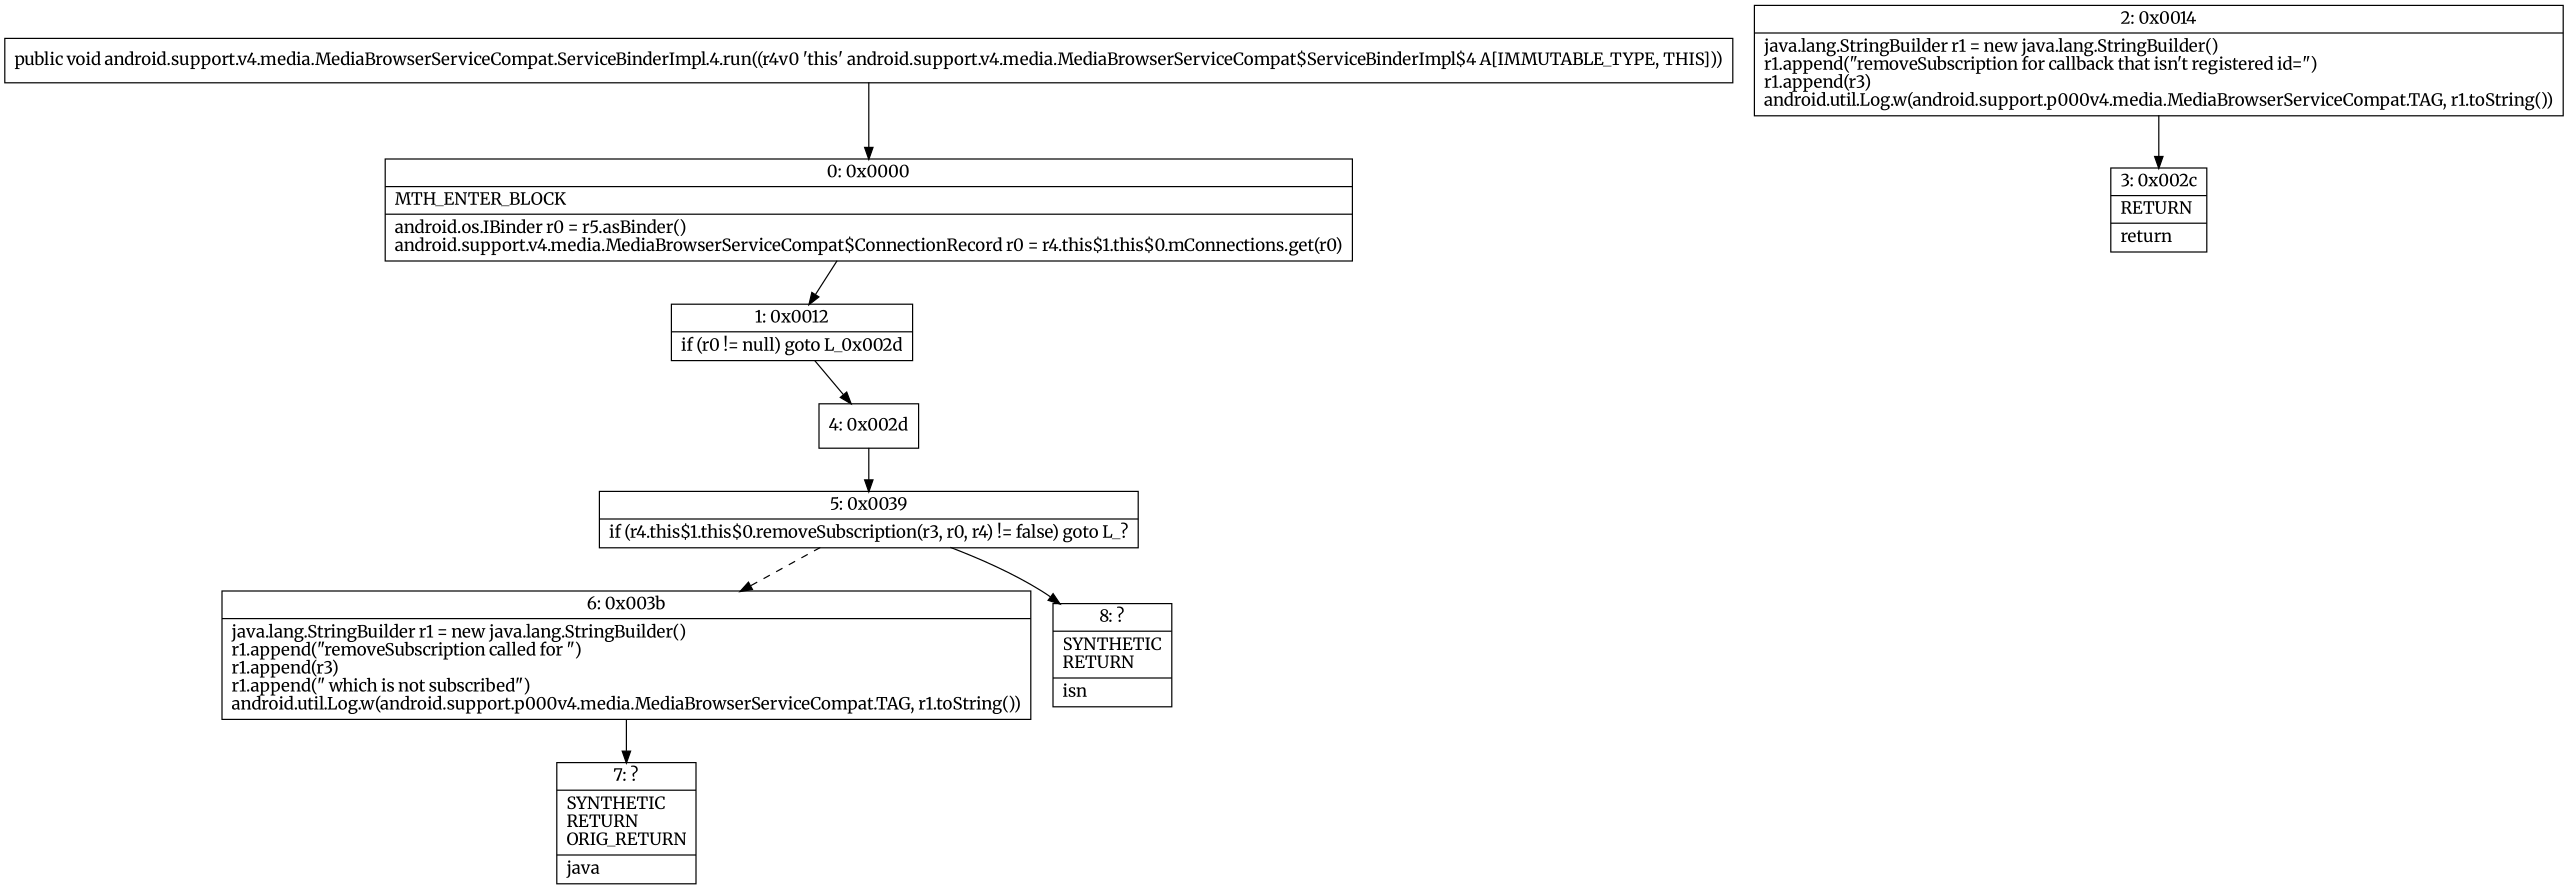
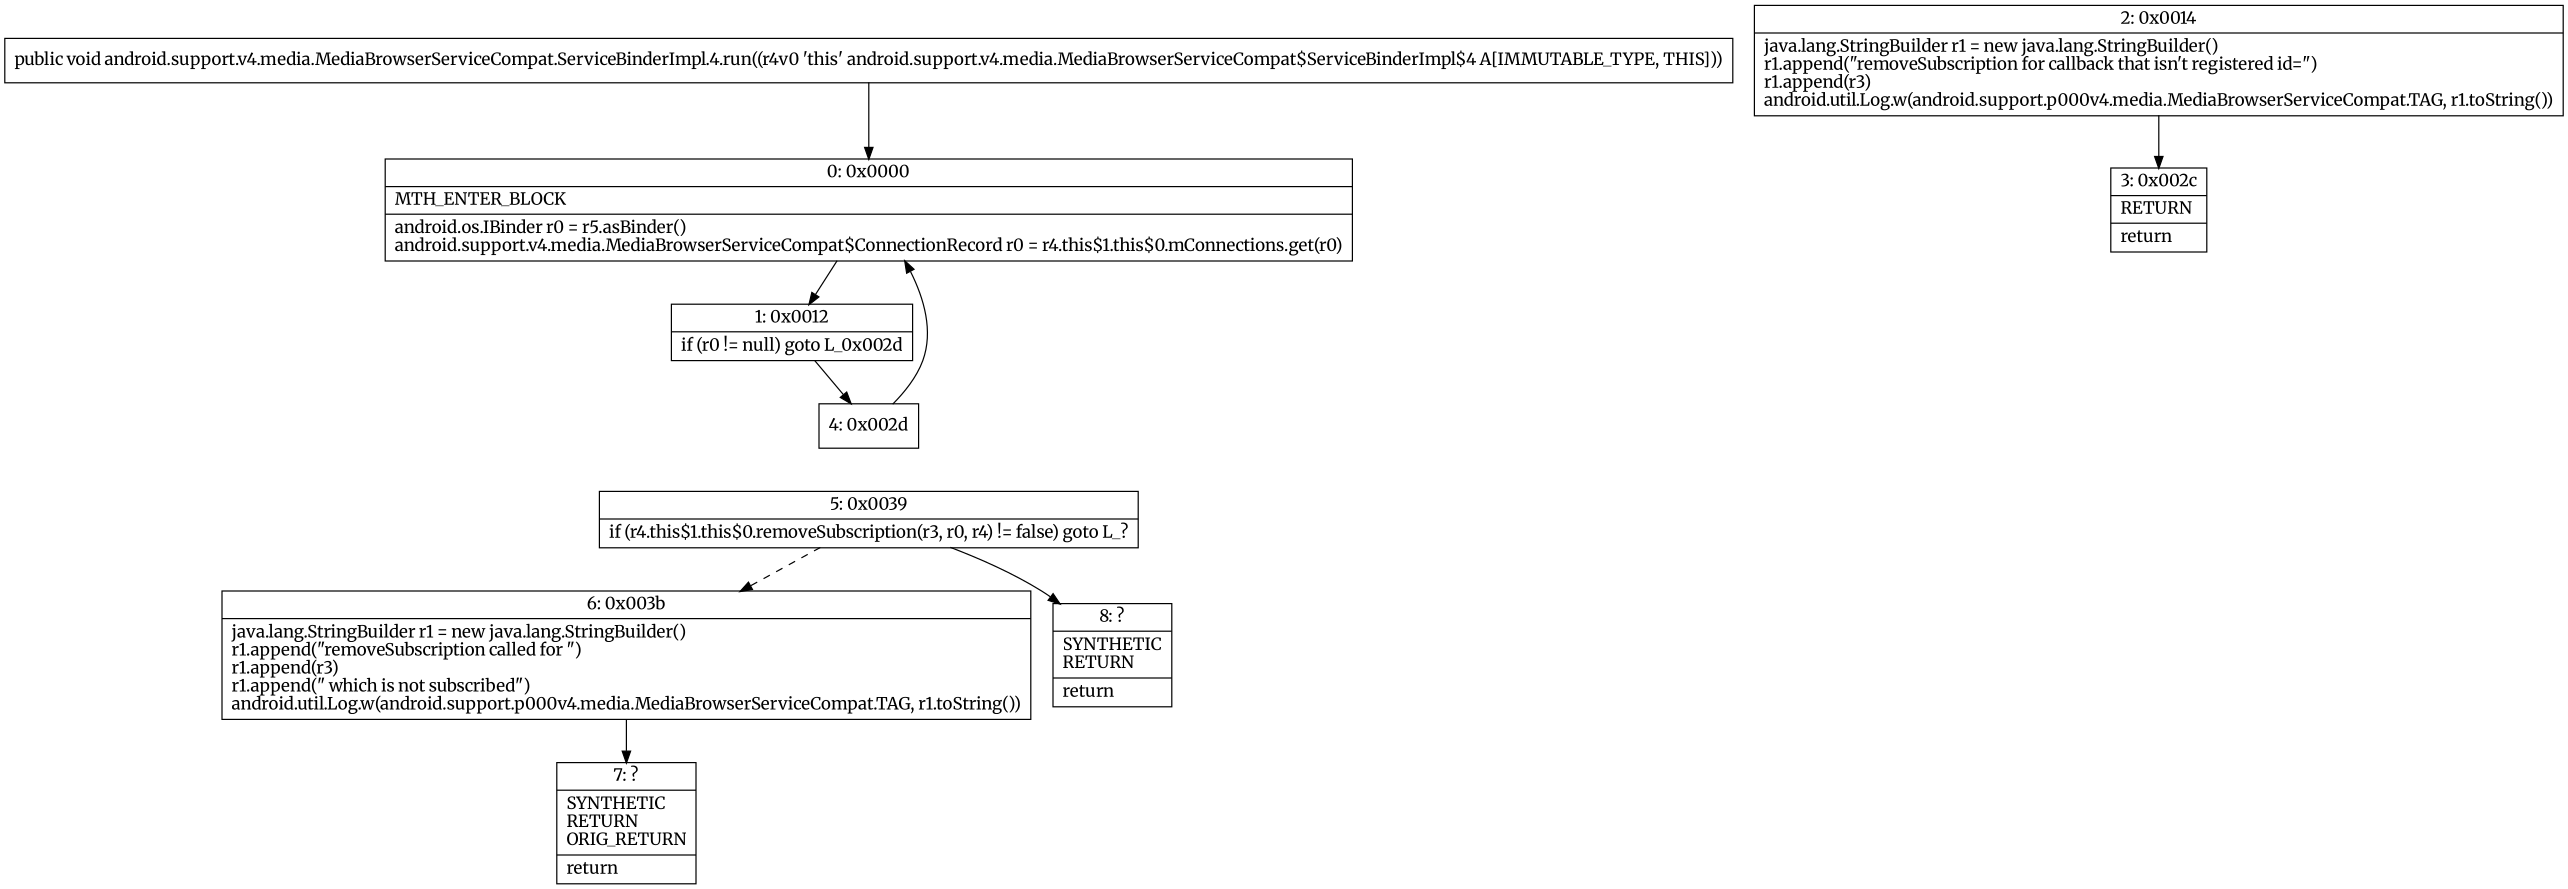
edge "4: 0x002d" -> "5: 0x0039": now "4: 0x002d" -> "0: 0x0000"
node "8: ?": text "isn" -> "return"
node "7: ?": text "java" -> "return"
